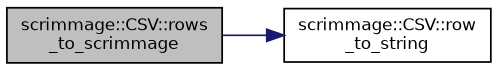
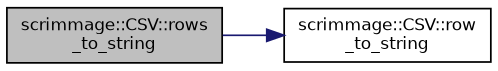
node "scrimmage::CSV::rows _to_scrimmage": label "scrimmage::CSV::rows _to_scrimmage" -> "scrimmage::CSV::rows _to_string"
